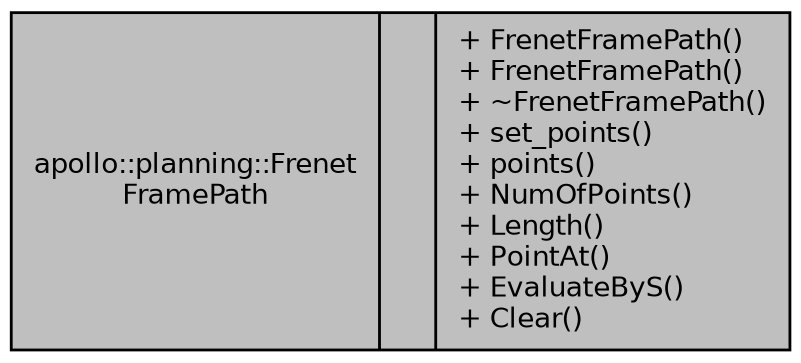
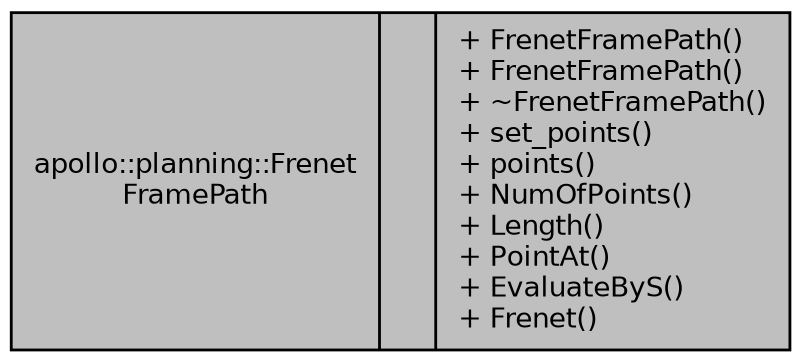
node "apollo::planning::Frenet": text "+ Clear()" -> "+ Frenet()"
